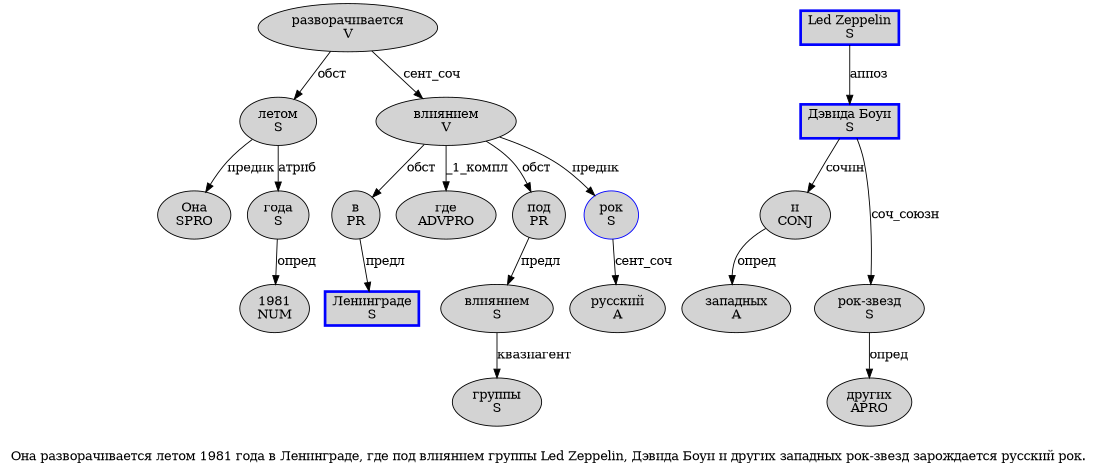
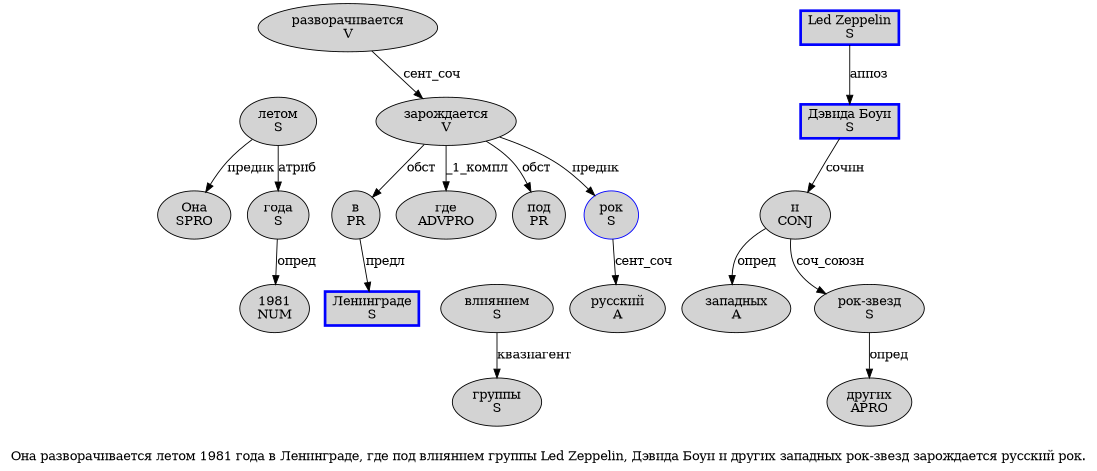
edge "разворачивается V" -> "летом S": removed, label "обст"
node "влиянием V": label "влиянием V" -> "зарождается V"
edge "Дэвида Боуи S" -> "рок-звезд S": now "и CONJ" -> "рок-звезд S"
edge "под PR" -> "влиянием S": removed, label "предл"
